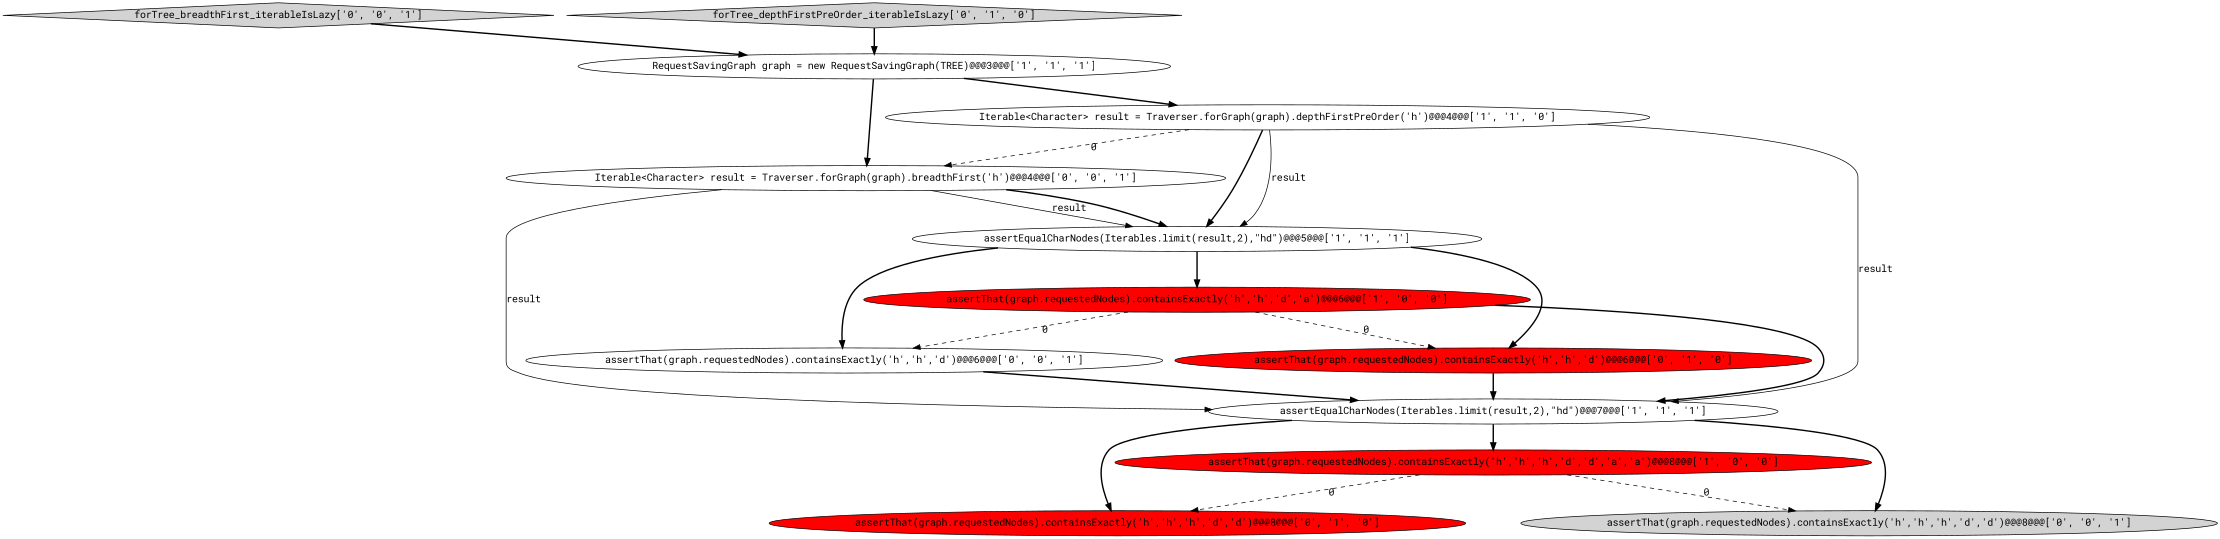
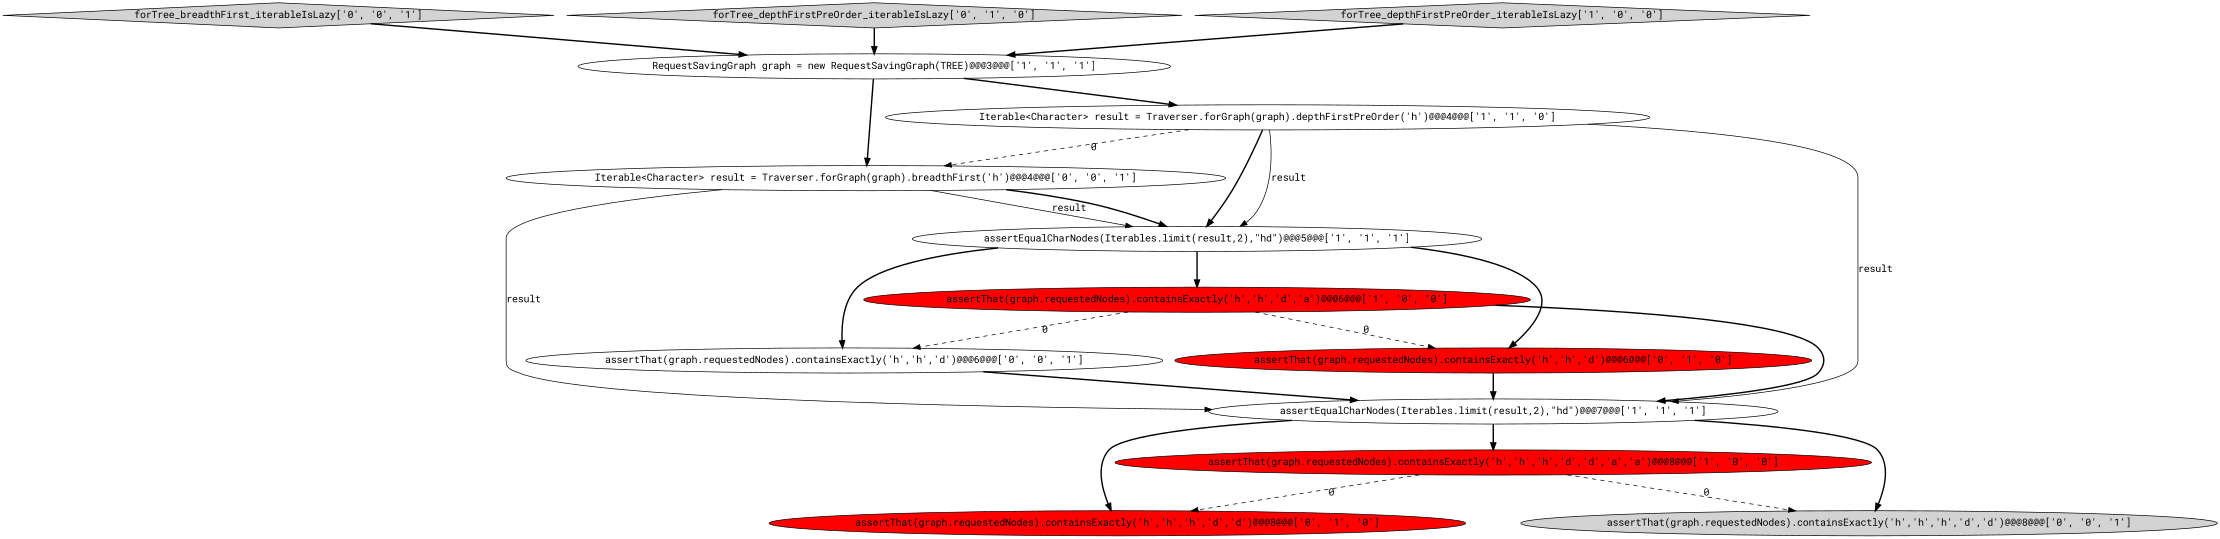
node "forTree_depthFirstPreOrder_iterableIsLazy['1', '0', '0']": added
